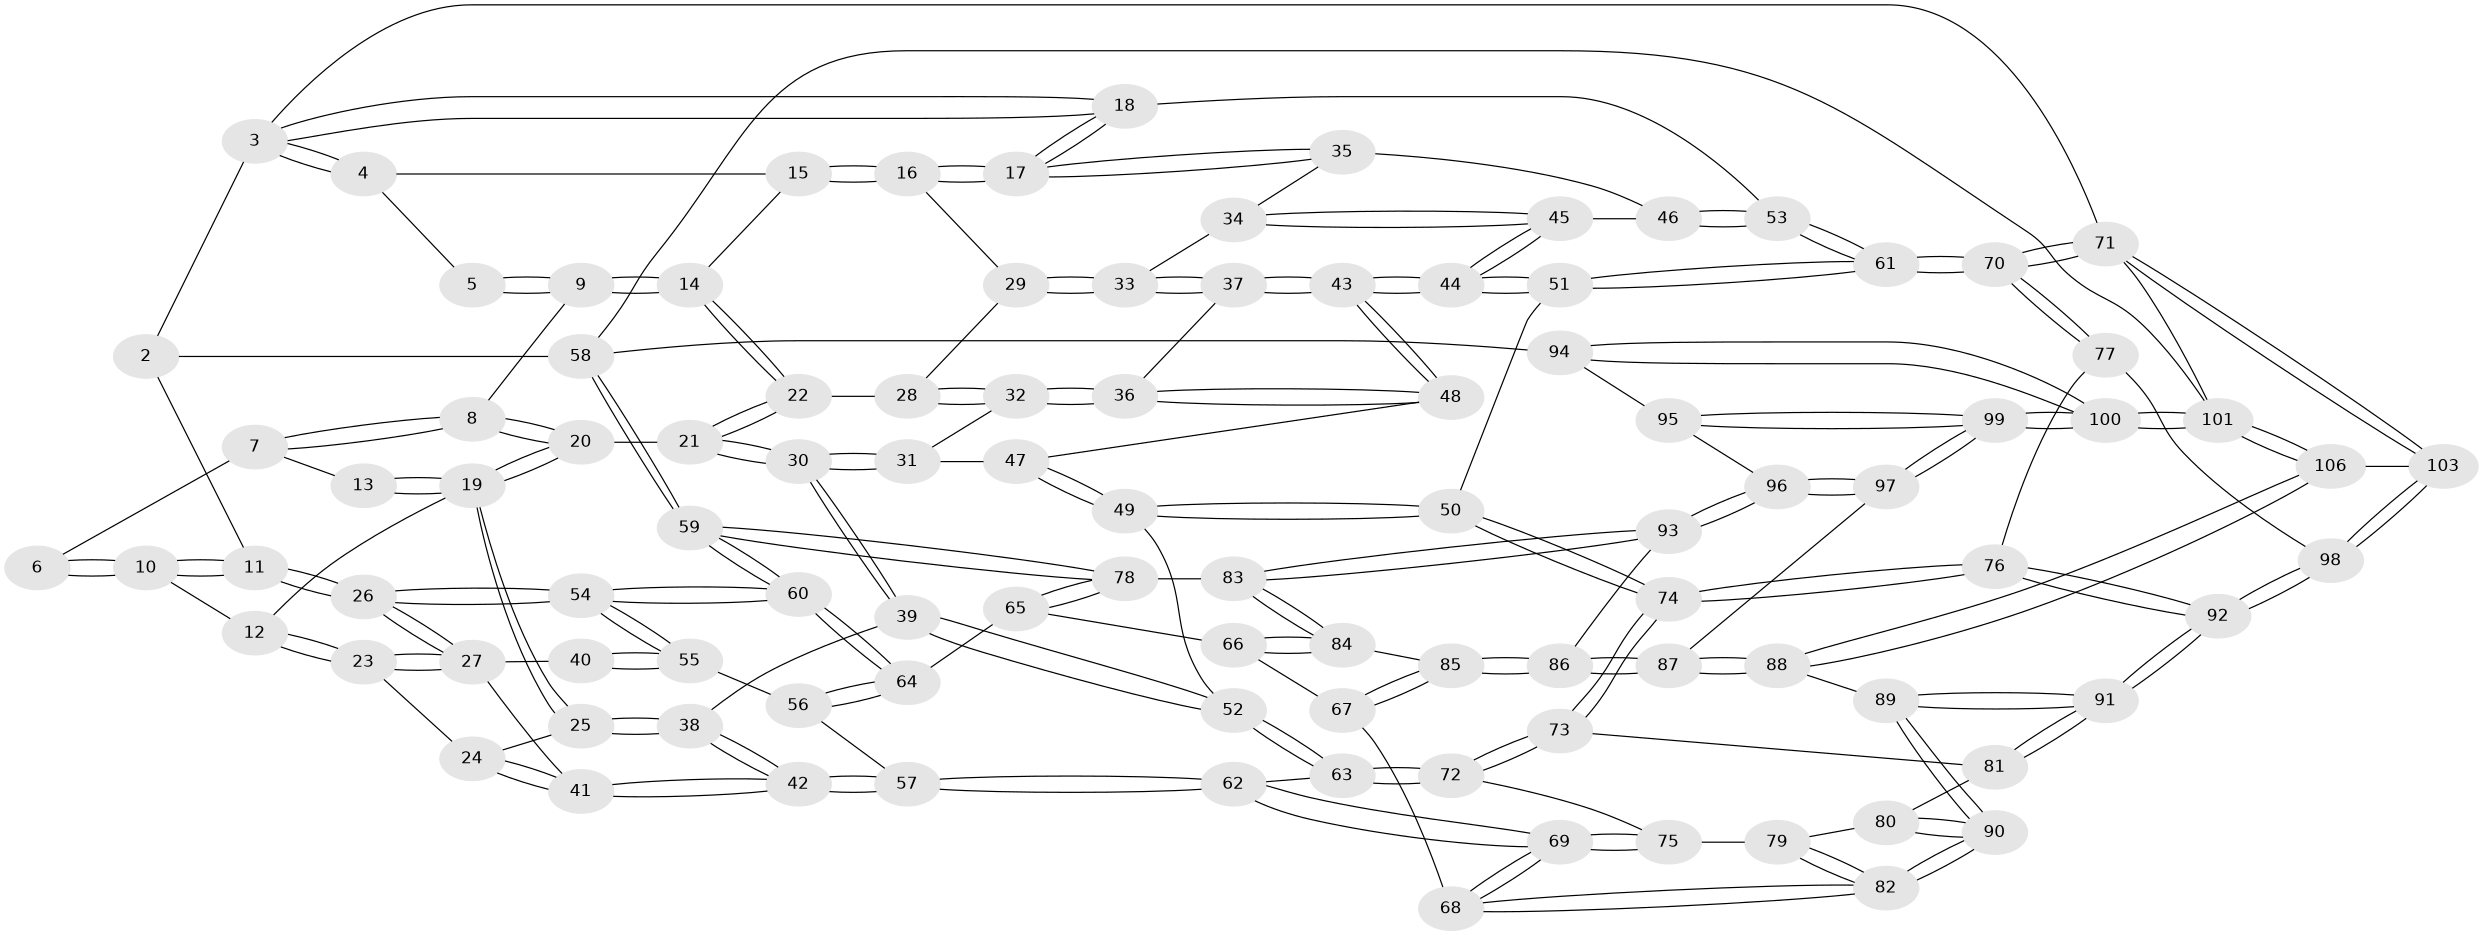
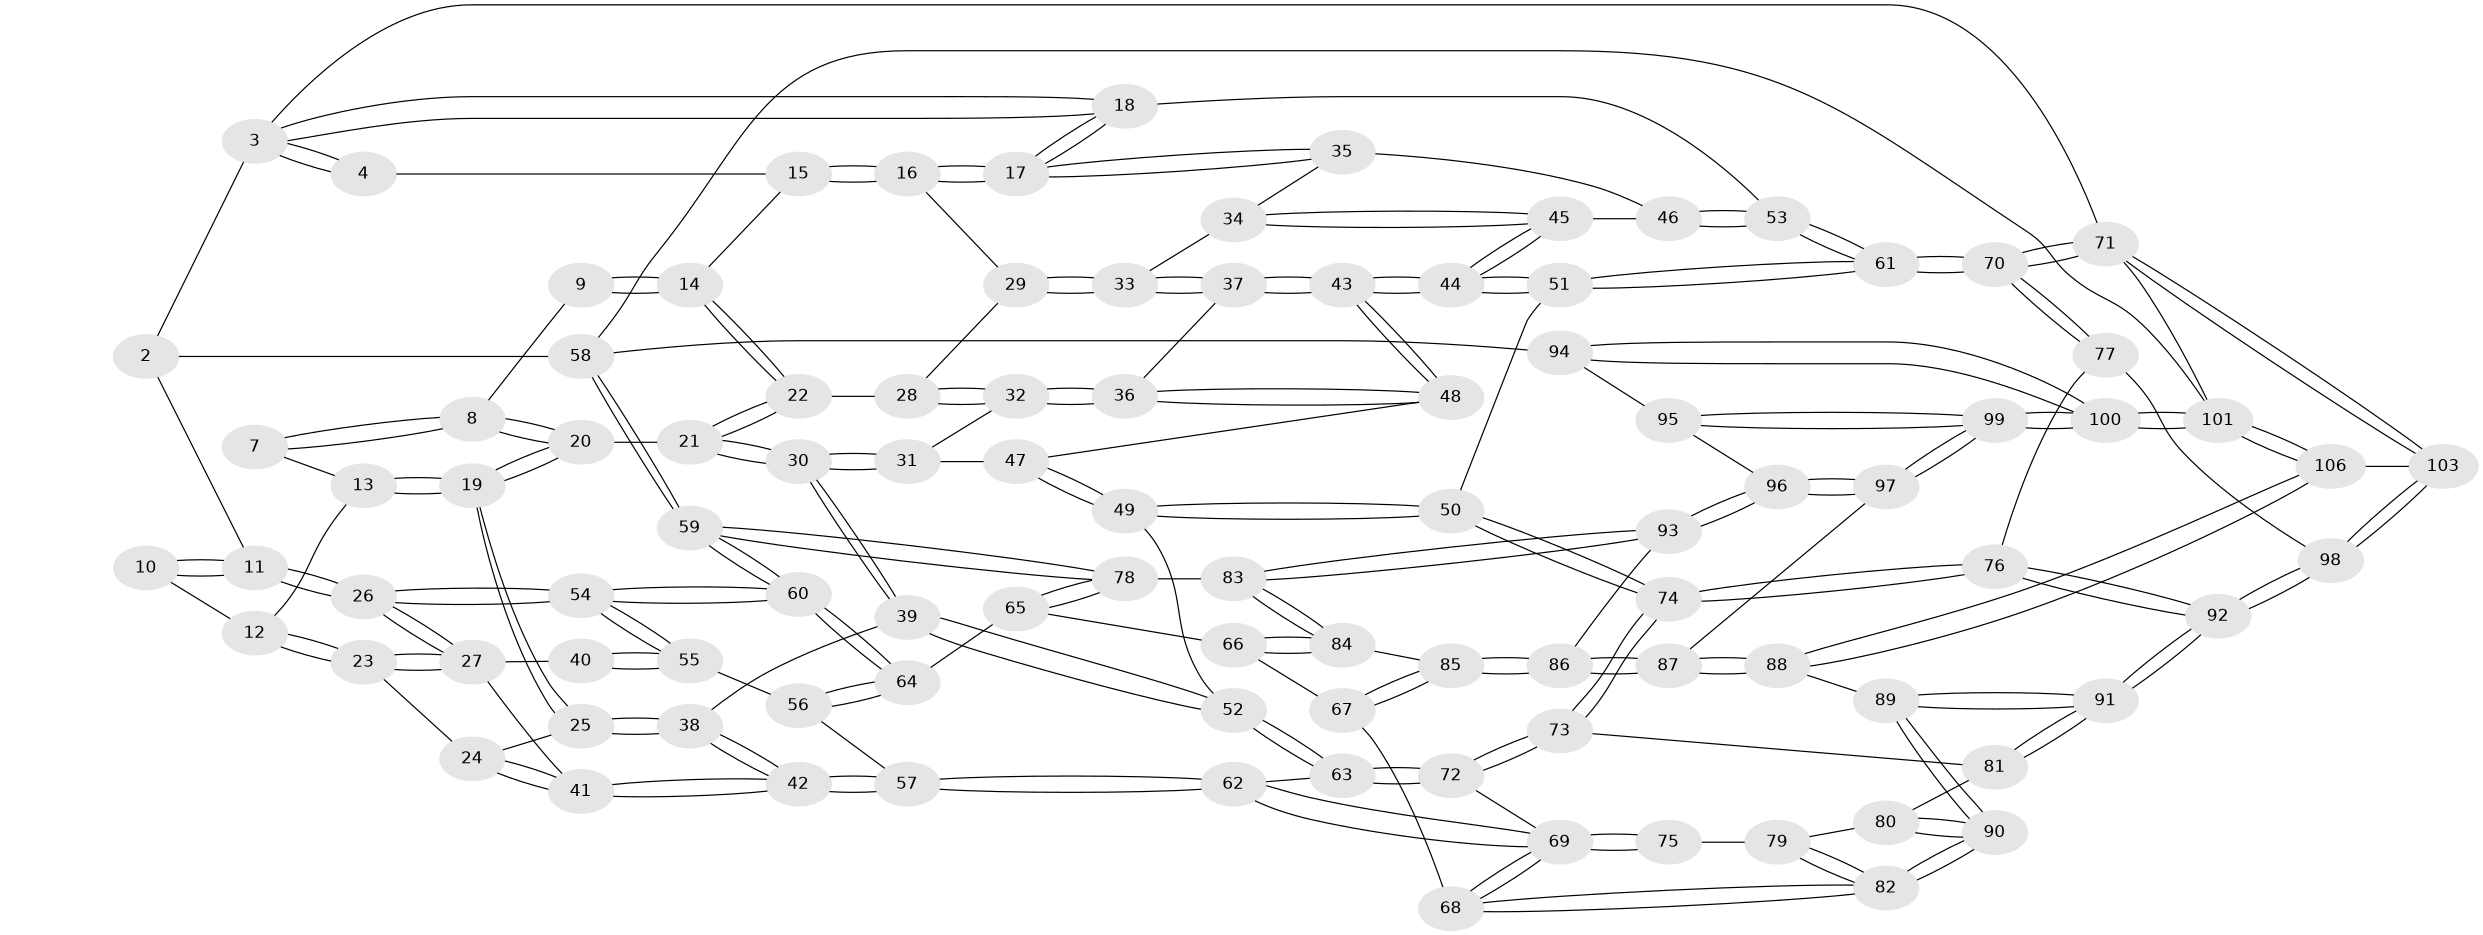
node "5": removed
edge "19" -- "12": now "13" -- "12"
node "6": removed
edge "72" -- "75": now "72" -- "69"
